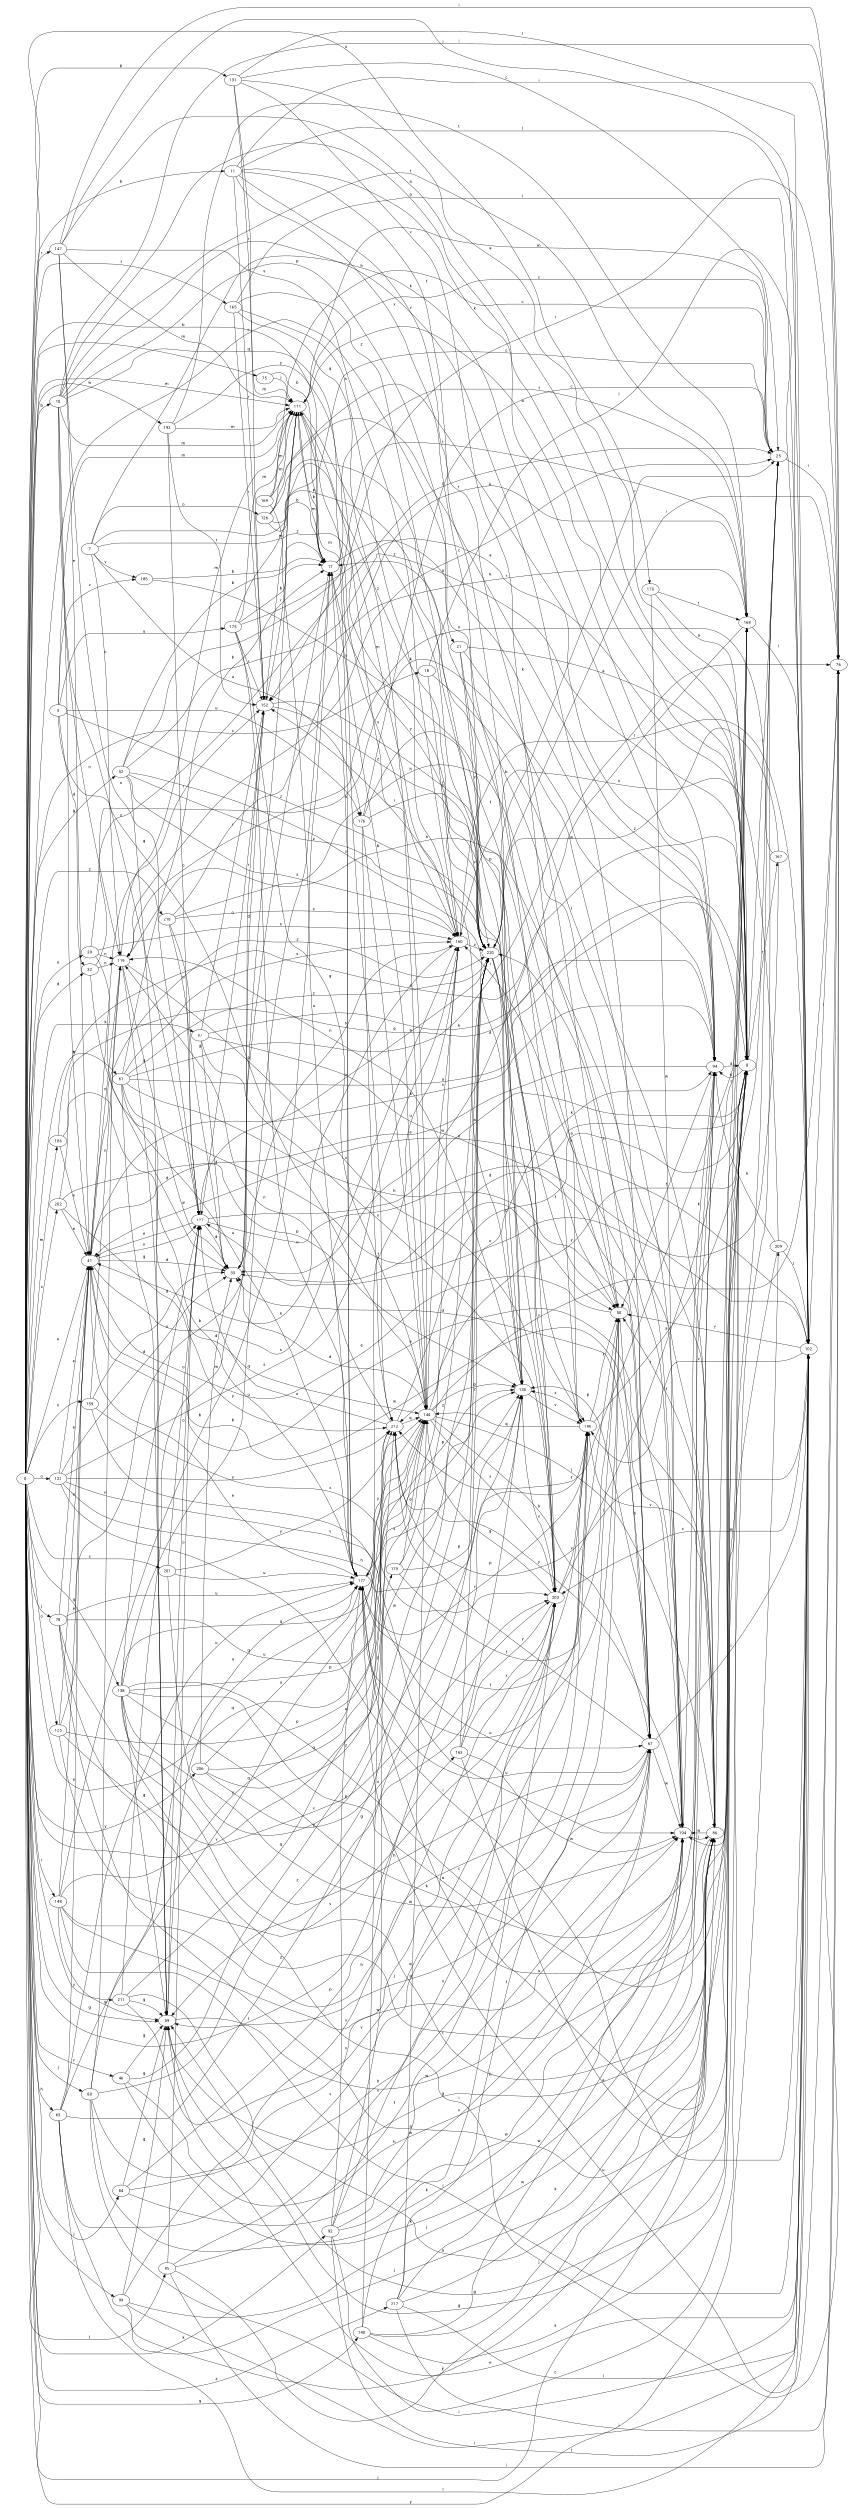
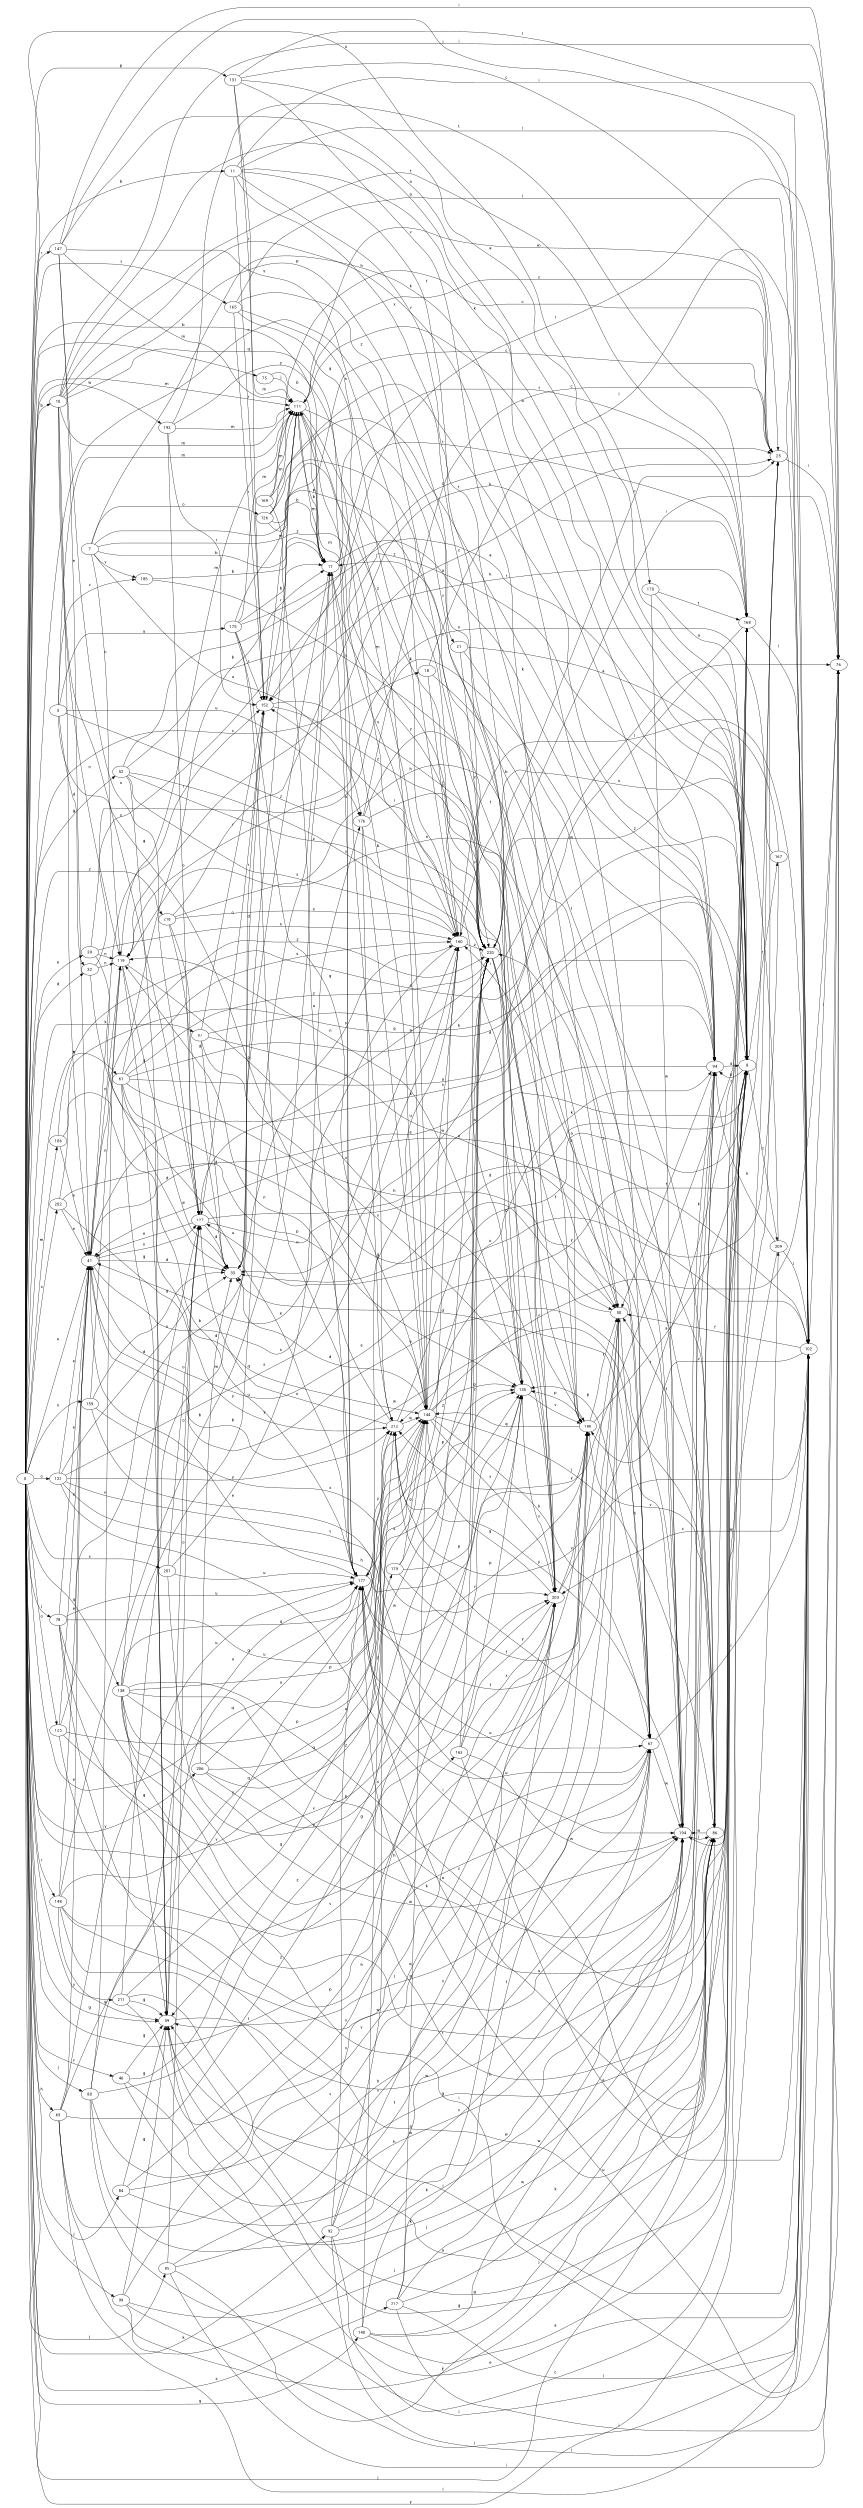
edge "52" -> "17": now "7" -> "17"
edge "8" -> "25": now "8" -> "209"
edge "21" -> "135": removed, label "p"
edge "111" -> "186": added, label "v"
edge "61" -> "50": label "f" -> "g"
edge "186" -> "135": label "x" -> "p"
edge "168" -> "212": label "f" -> "y"
edge "201" -> "212": now "201" -> "176"
